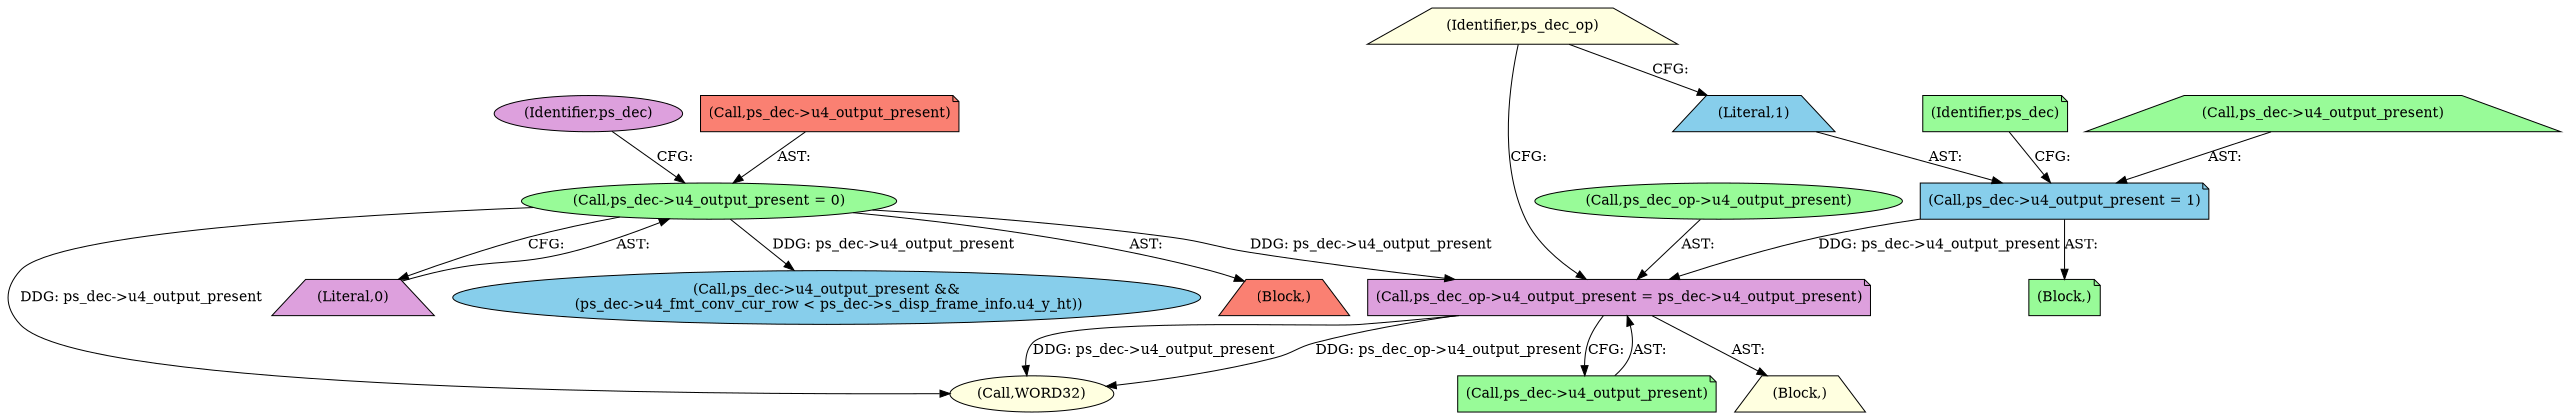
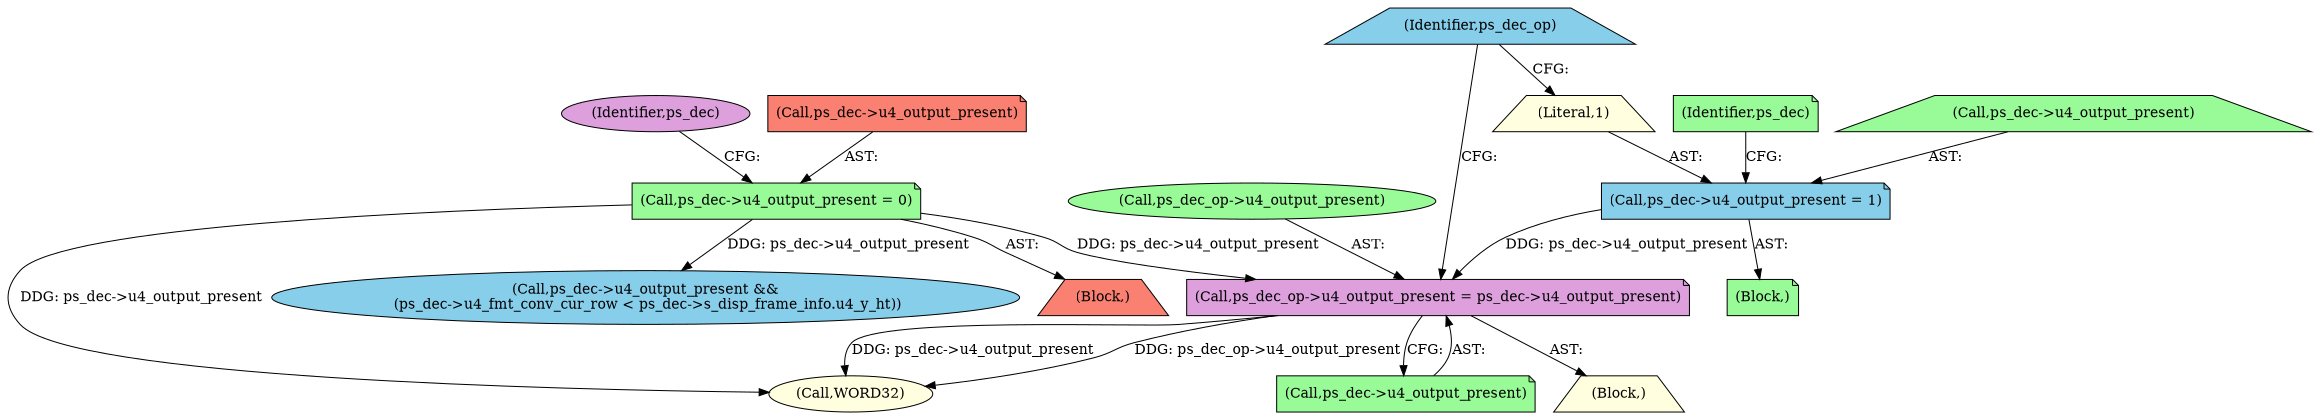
node "(Identifier,ps_dec_op)": fillcolor lightyellow -> skyblue
node "(Literal,1)": fillcolor skyblue -> lightyellow
node "(Call,ps_dec->u4_output_present = 0)": shape ellipse -> note
node "(Literal,0)": removed
